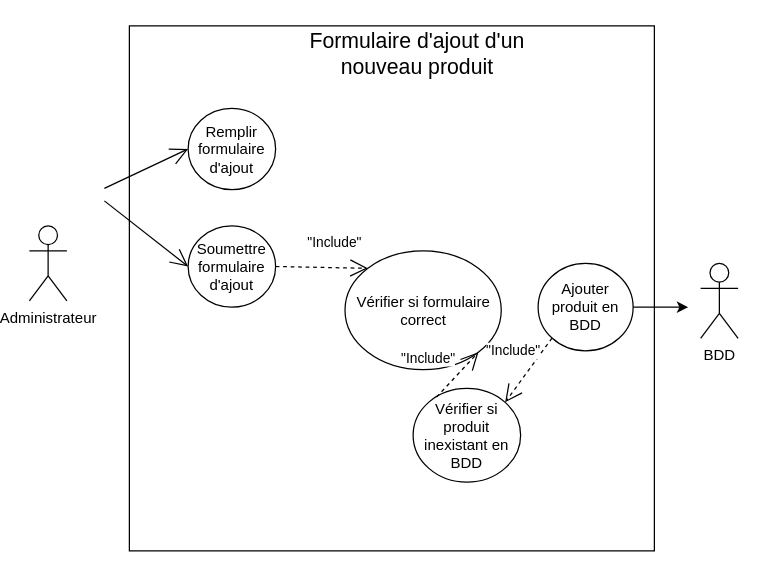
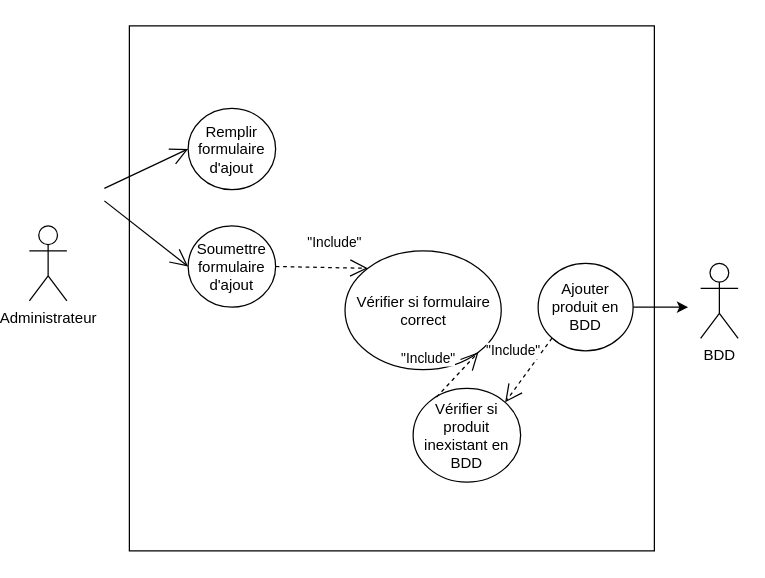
node "Formulaire d'ajout d'un nouveau produit": removed
